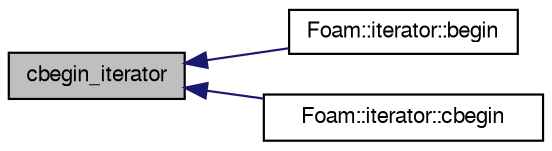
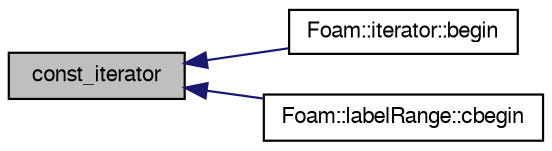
node "cbegin_iterator": label "cbegin_iterator" -> "const_iterator"
node "Foam::iterator::cbegin": label "Foam::iterator::cbegin" -> "Foam::labelRange::cbegin"
